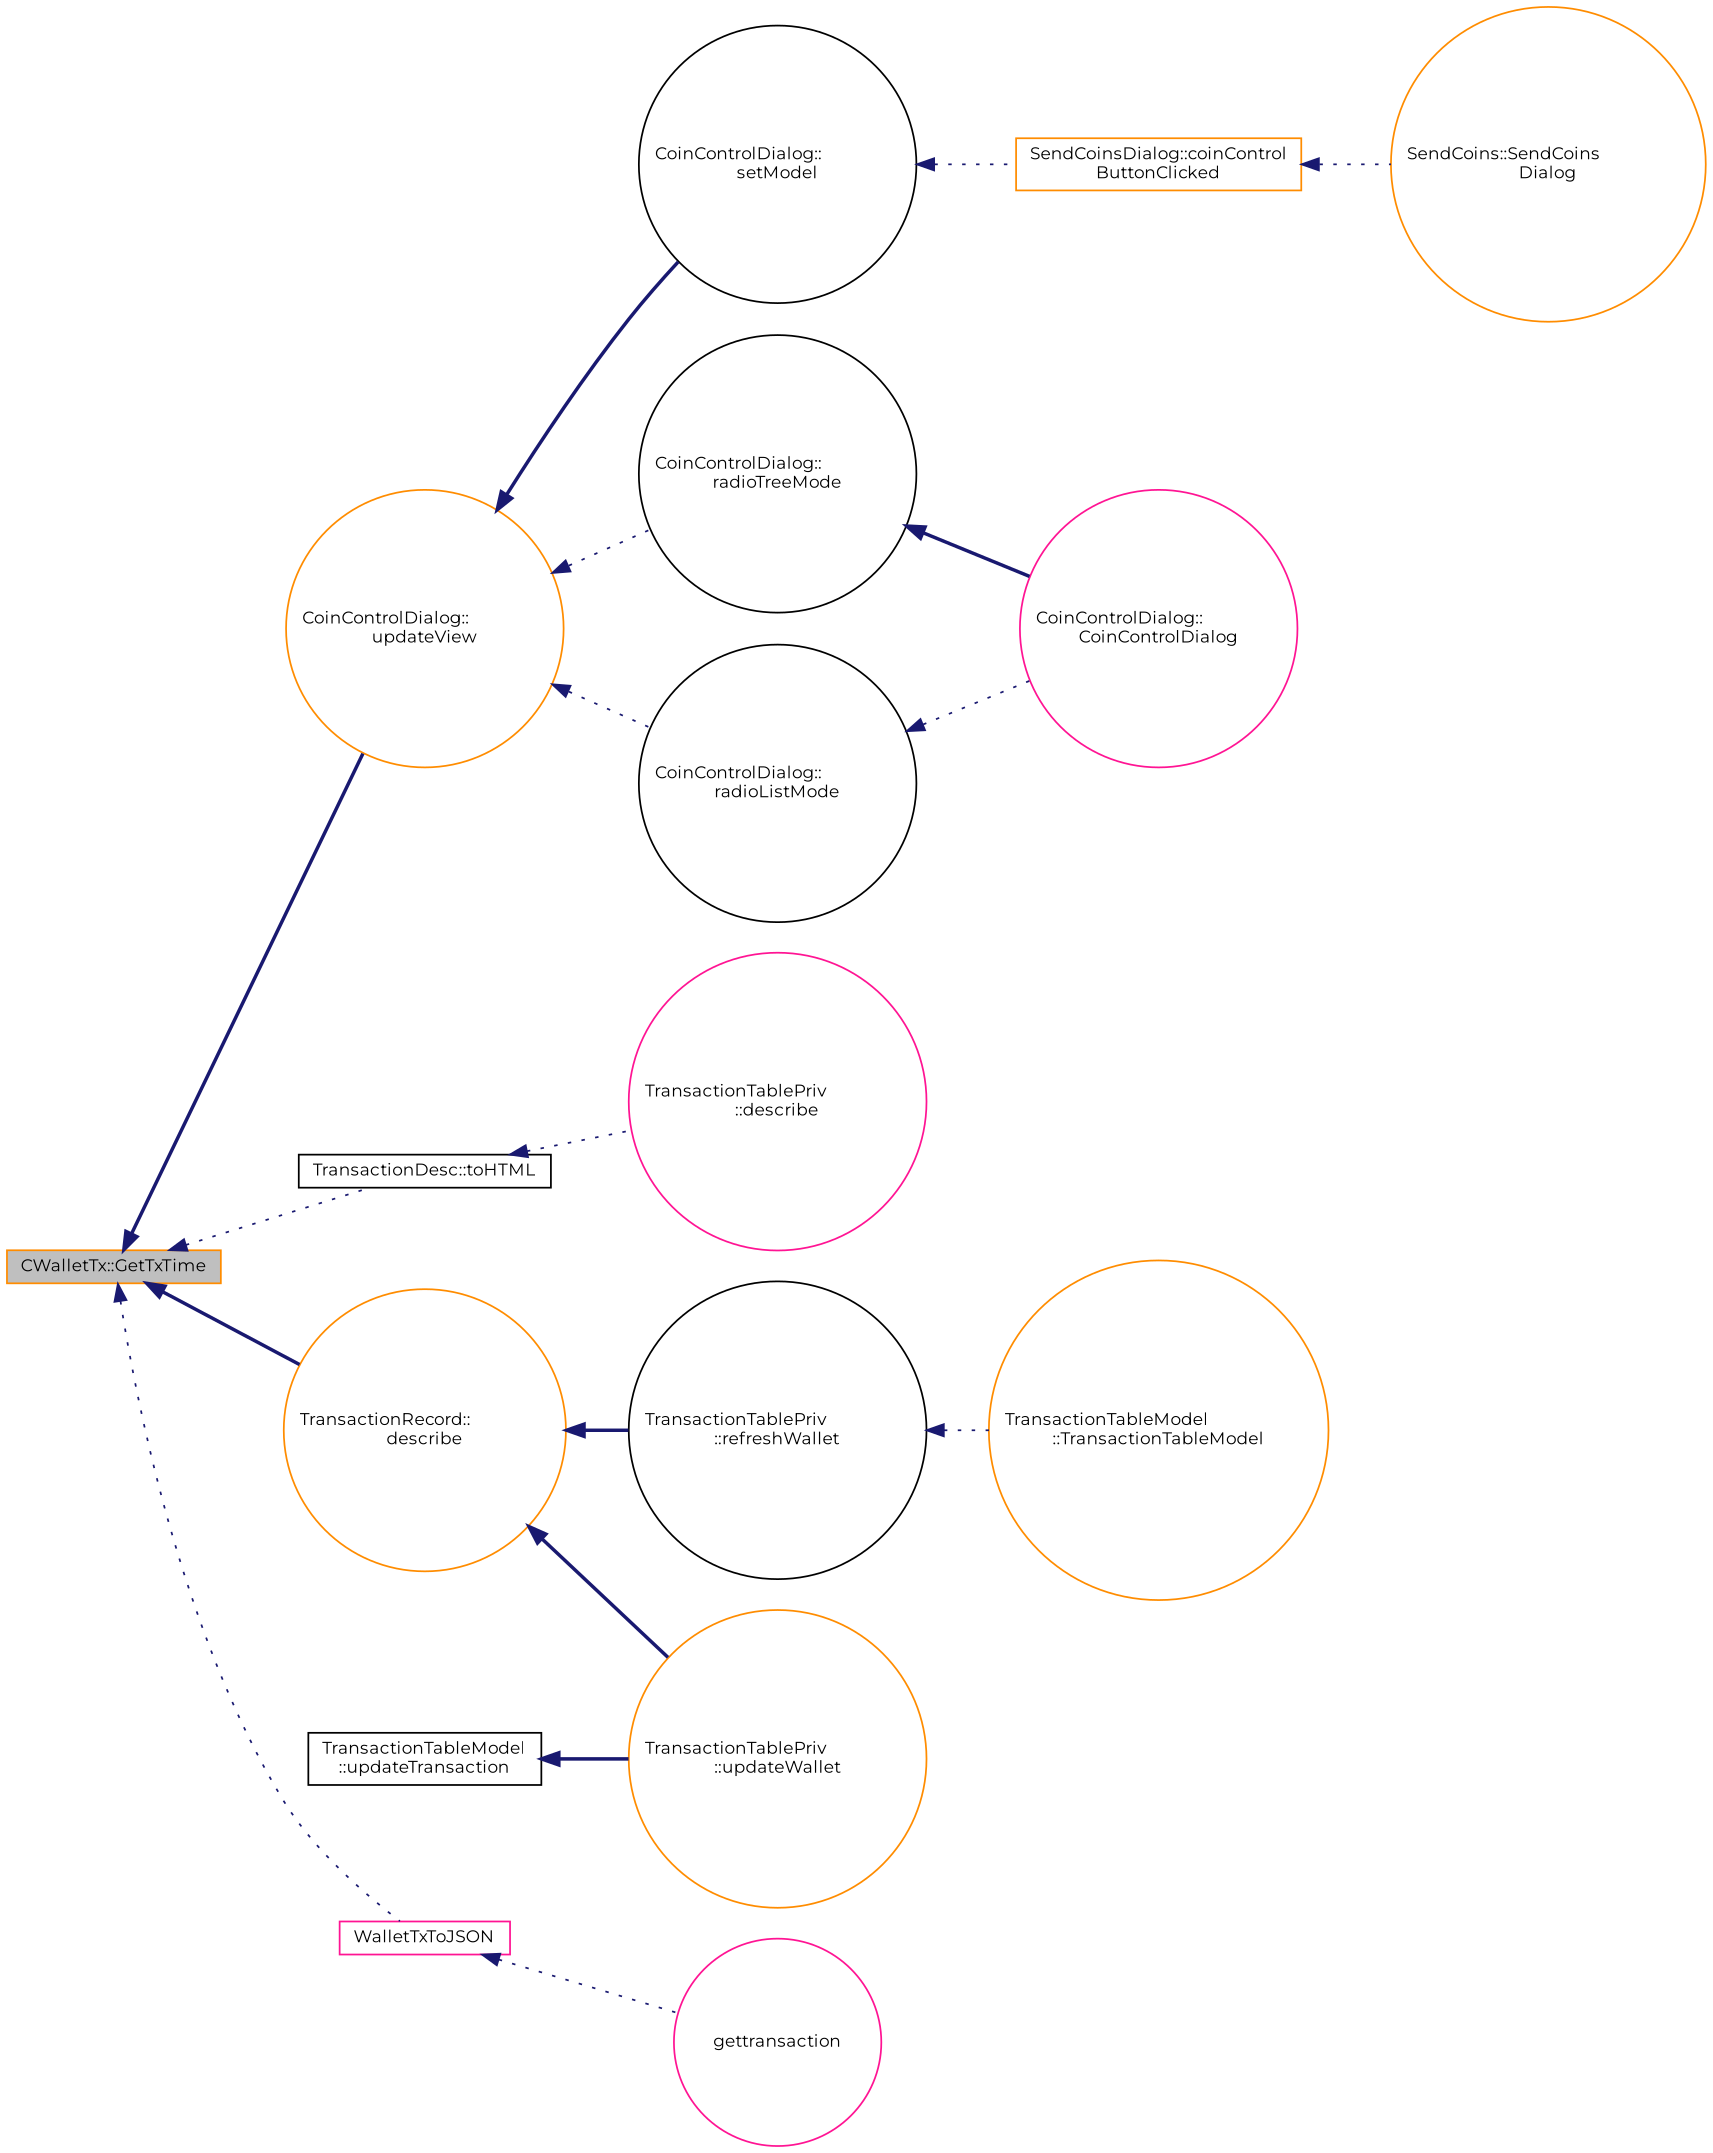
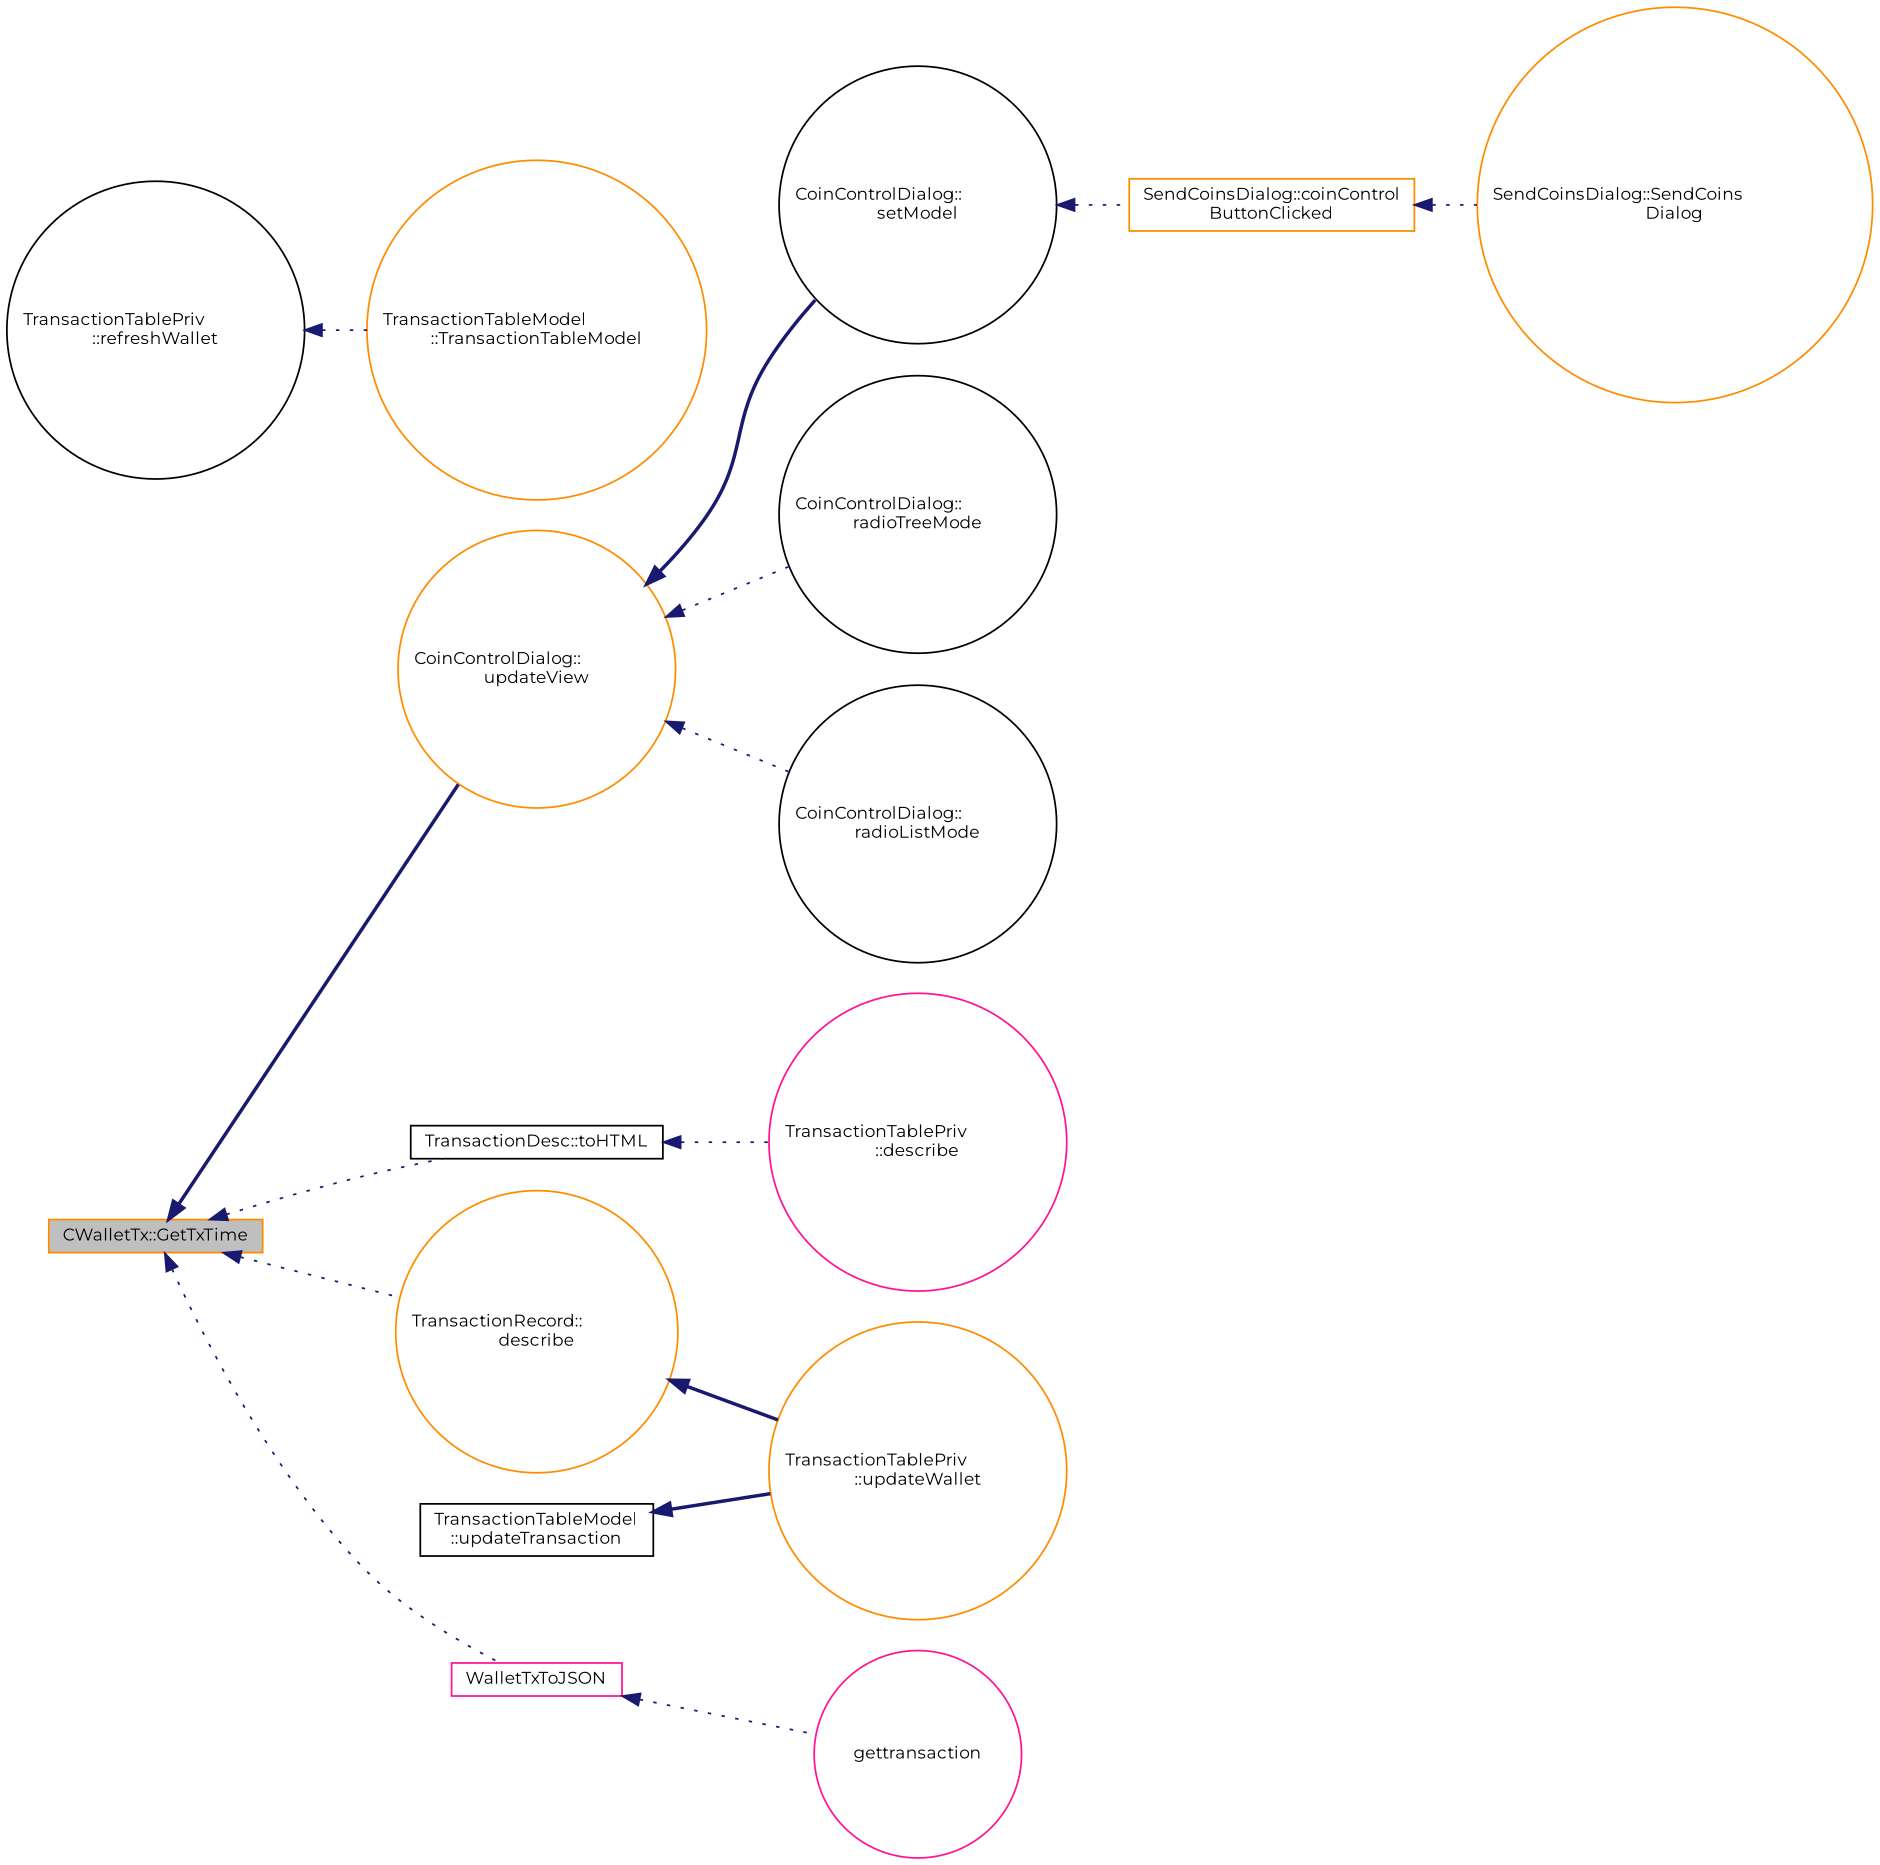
node "SendCoins::SendCoins Dialog": label "SendCoins::SendCoins Dialog" -> "SendCoinsDialog::SendCoins Dialog"
node "CoinControlDialog:: CoinControlDialog": removed
edge "TransactionRecord:: describe" -> "CWalletTx::GetTxTime": style bold -> dotted
edge "TransactionTablePriv ::refreshWallet" -> "TransactionRecord:: describe": removed
